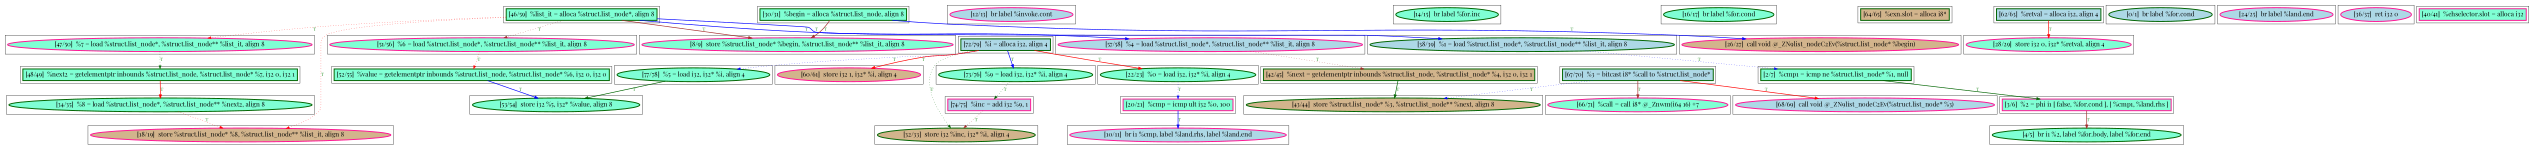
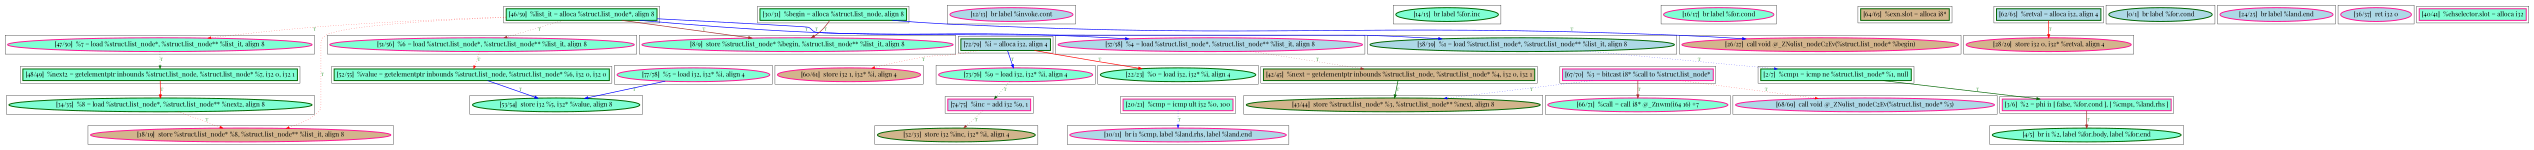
node "[16/17]  br label %for.cond": color darkgreen -> deeppink
node "[28/29]  store i32 0, i32* %retval, align 4": fillcolor aquamarine -> tan
edge "[72/79]  %i = alloca i32, align 4" -> "[77/78]  %5 = load i32, i32* %i, align 4": removed, label "T"
edge "[72/79]  %i = alloca i32, align 4" -> "[60/61]  store i32 1, i32* %i, align 4": style bold -> dotted
node "[77/78]  %5 = load i32, i32* %i, align 4": color darkgreen -> deeppink
node "[73/76]  %9 = load i32, i32* %i, align 4": color darkgreen -> deeppink
node "[67/70]  %3 = bitcast i8* %call to %struct.list_node*": color darkgreen -> deeppink
edge "[72/79]  %i = alloca i32, align 4" -> "[32/33]  store i32 %inc, i32* %i, align 4": removed, label "T"
edge "[77/78]  %5 = load i32, i32* %i, align 4" -> "[53/54]  store i32 %5, i32* %value, align 8": color darkgreen -> blue
edge "[22/23]  %0 = load i32, i32* %i, align 4" -> "[20/21]  %cmp = icmp ult i32 %0, 100": removed, label "T"
edge "[67/70]  %3 = bitcast i8* %call to %struct.list_node*" -> "[68/69]  call void @_ZN9list_nodeC2Ev(%struct.list_node* %3)": style bold -> dotted
edge "[20/21]  %cmp = icmp ult i32 %0, 100" -> "[10/11]  br i1 %cmp, label %land.rhs, label %land.end": style bold -> dotted
